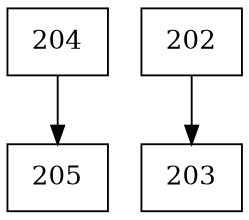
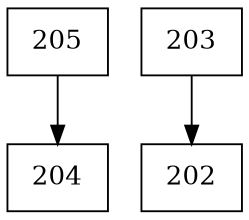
edge "204" -> "205": reversed
edge "202" -> "203": reversed
